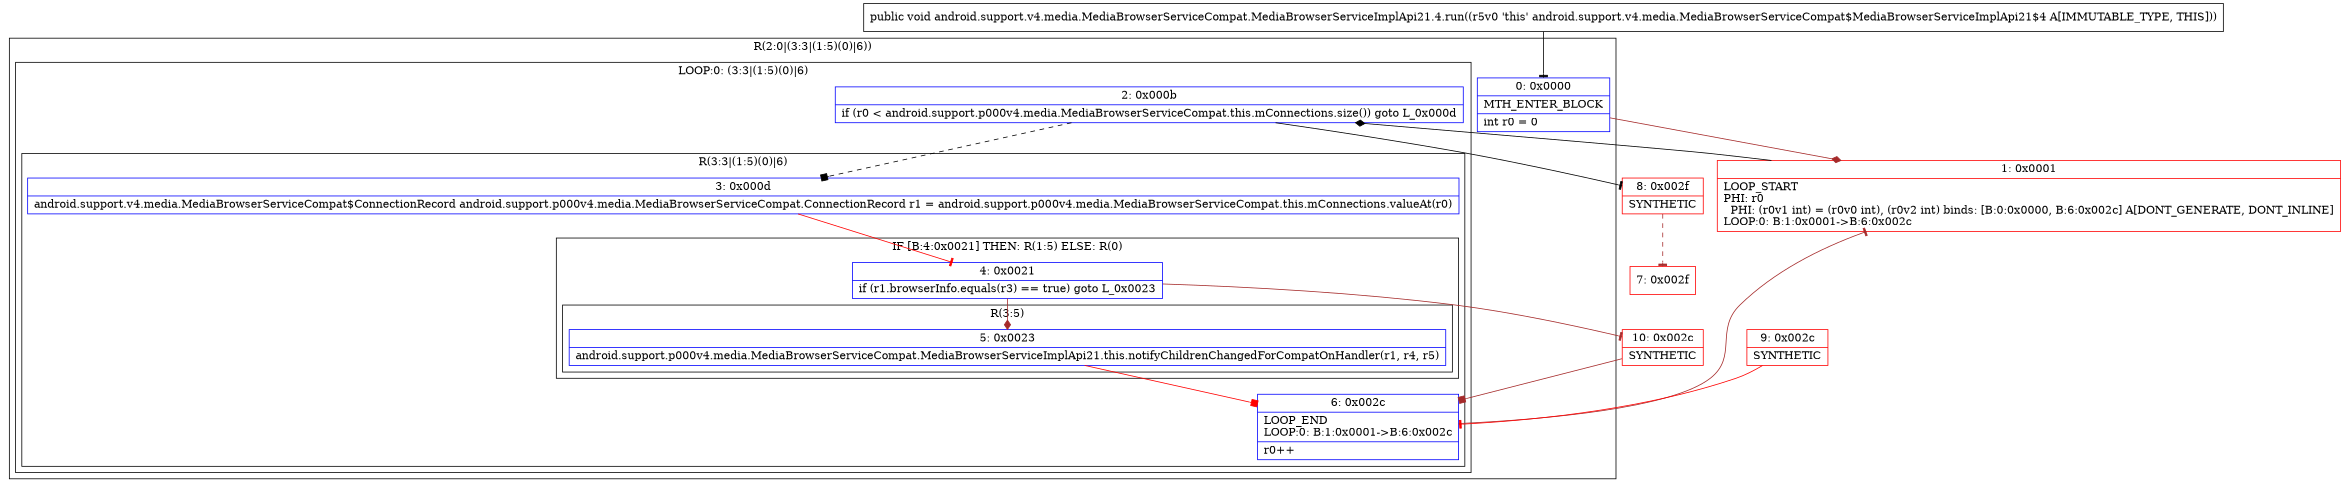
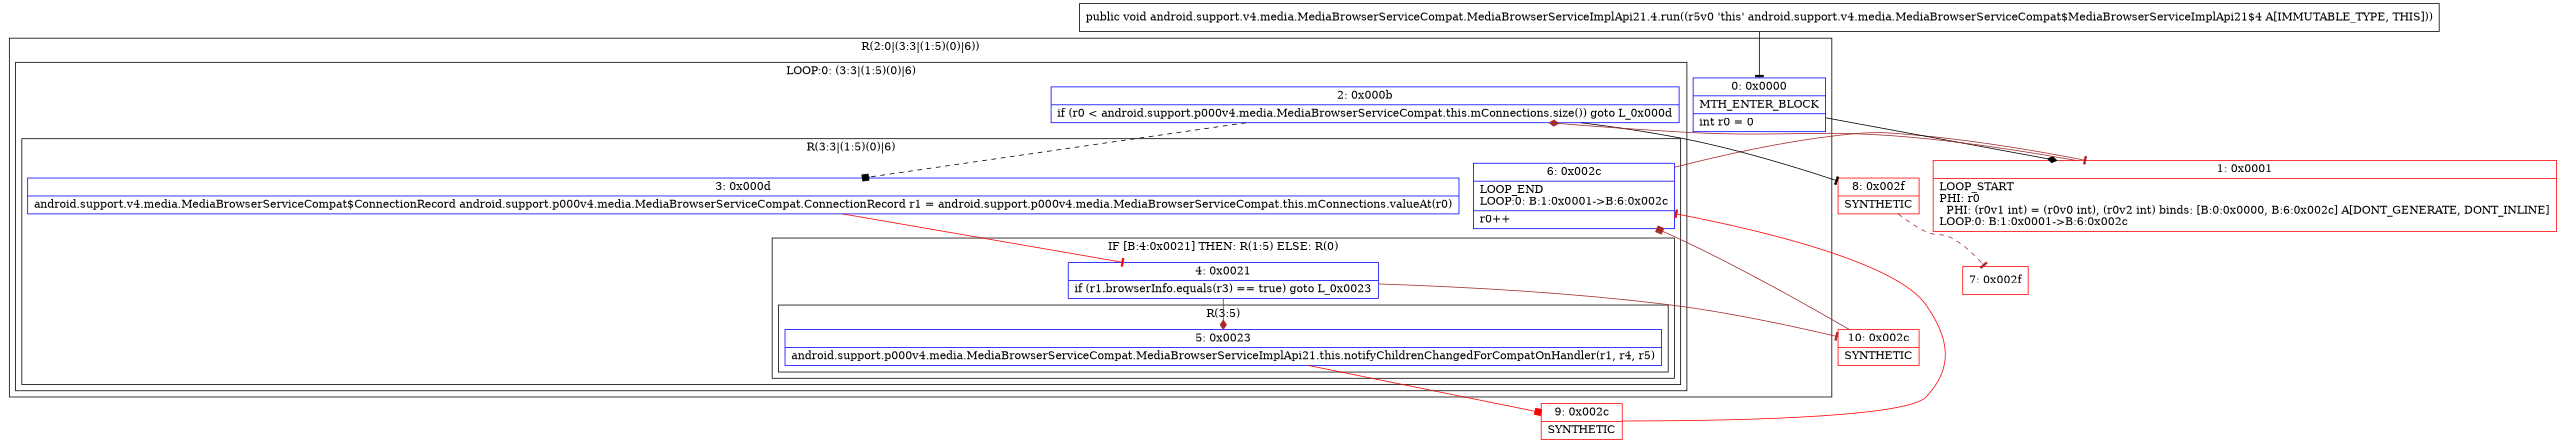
edge "0: 0x0000" -> "1: 0x0001": color brown -> black
edge "1: 0x0001" -> "2: 0x000b": color black -> brown
edge "5: 0x0023" -> "6: 0x002c": now "5: 0x0023" -> "9: 0x002c"
